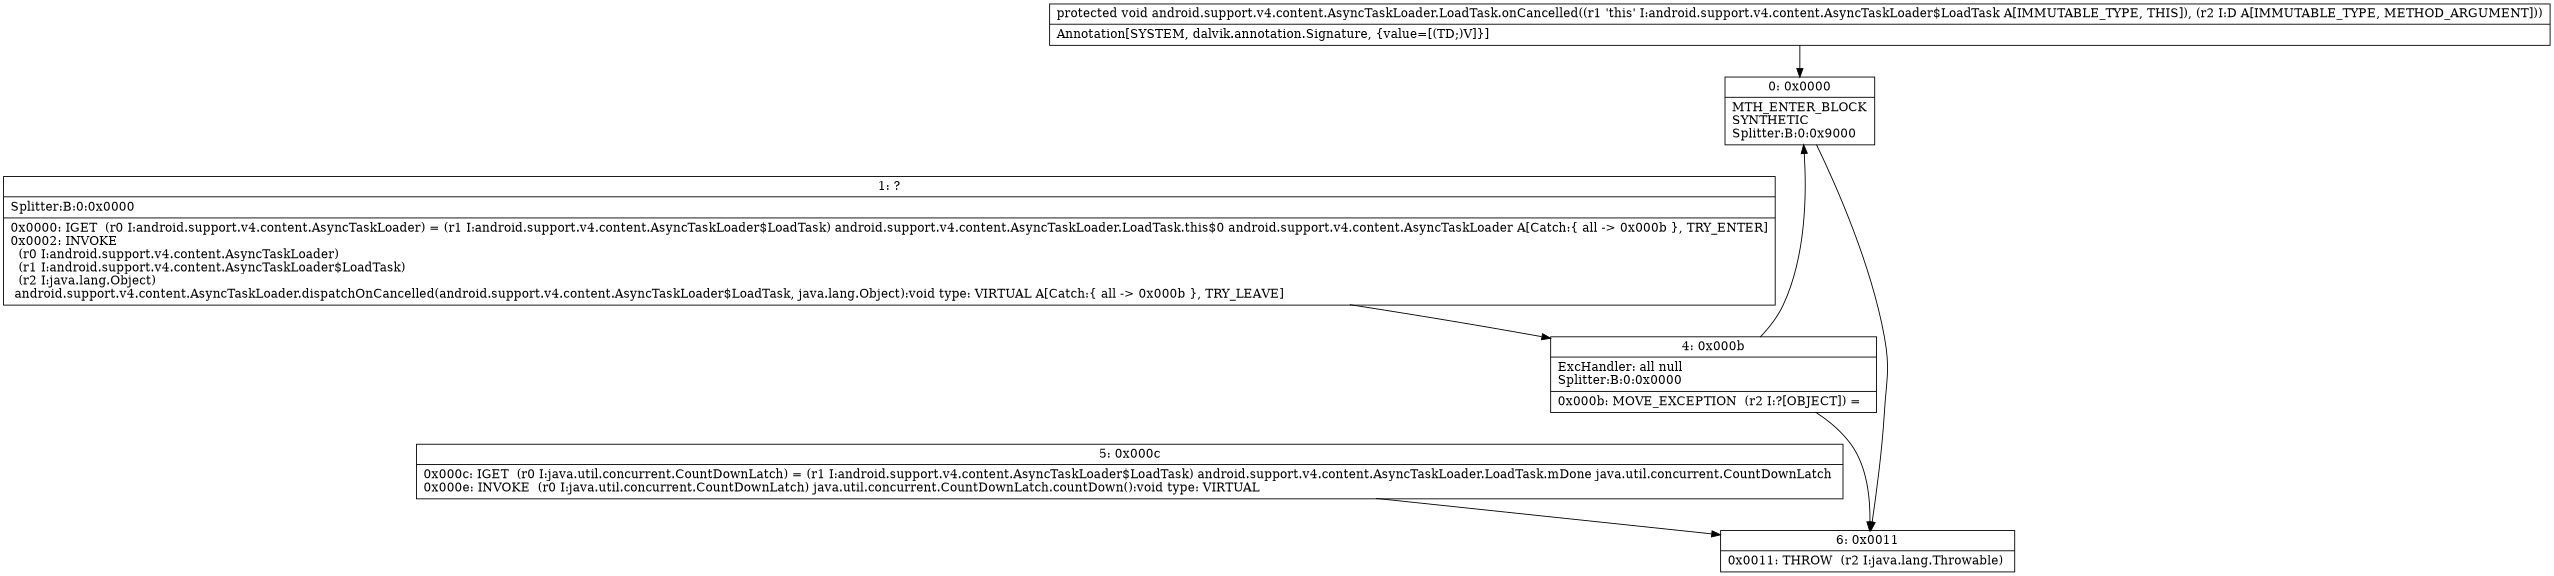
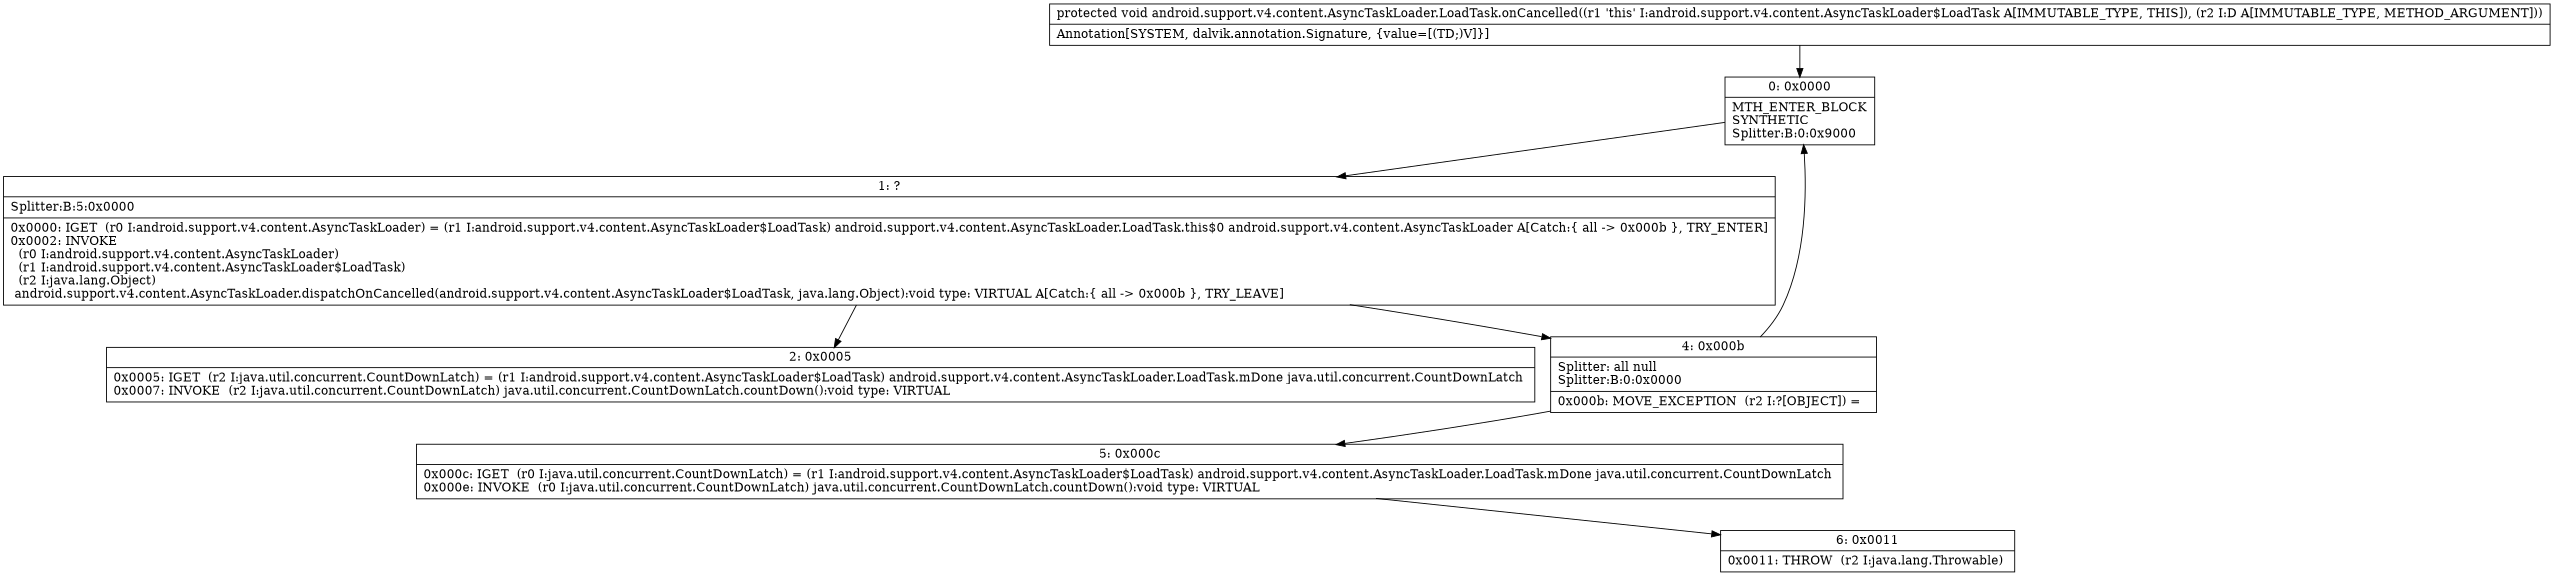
node "1: ?": text "Splitter:B:0:0x0000" -> "Splitter:B:5:0x0000"
edge "0: 0x0000" -> "6: 0x0011": now "0: 0x0000" -> "1: ?"
node "4: 0x000b": text "ExcHandler: all null" -> "Splitter: all null"
node "2: 0x0005": added
edge "4: 0x000b" -> "6: 0x0011": now "4: 0x000b" -> "5: 0x000c"
